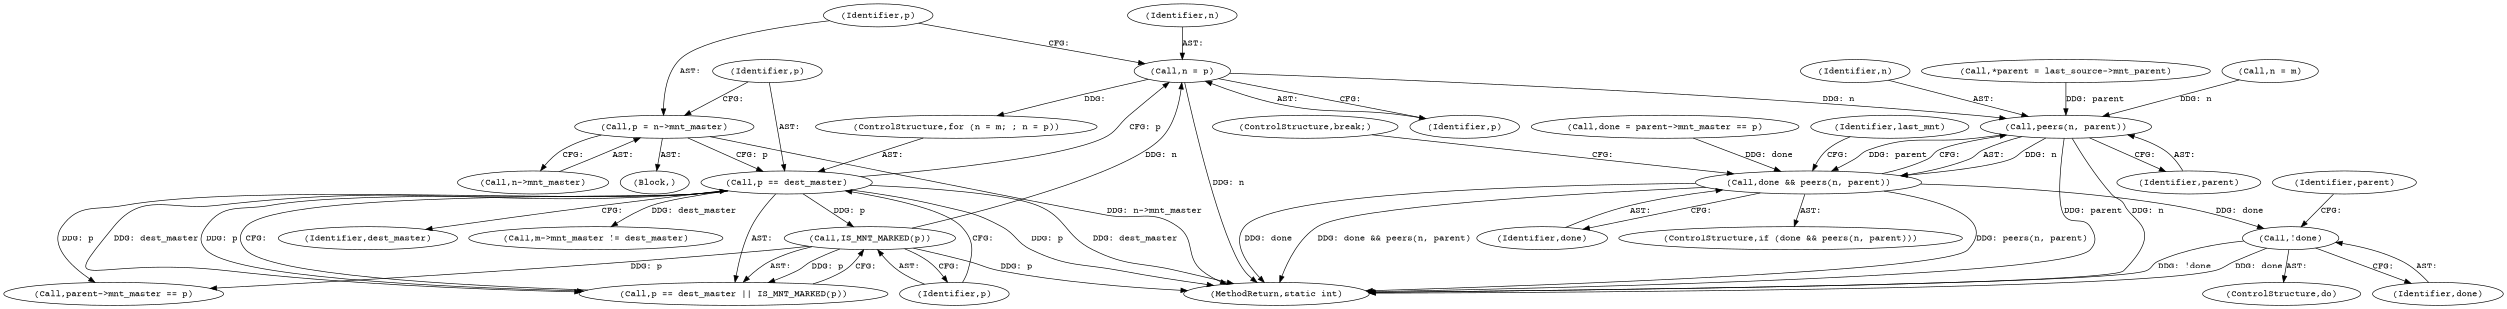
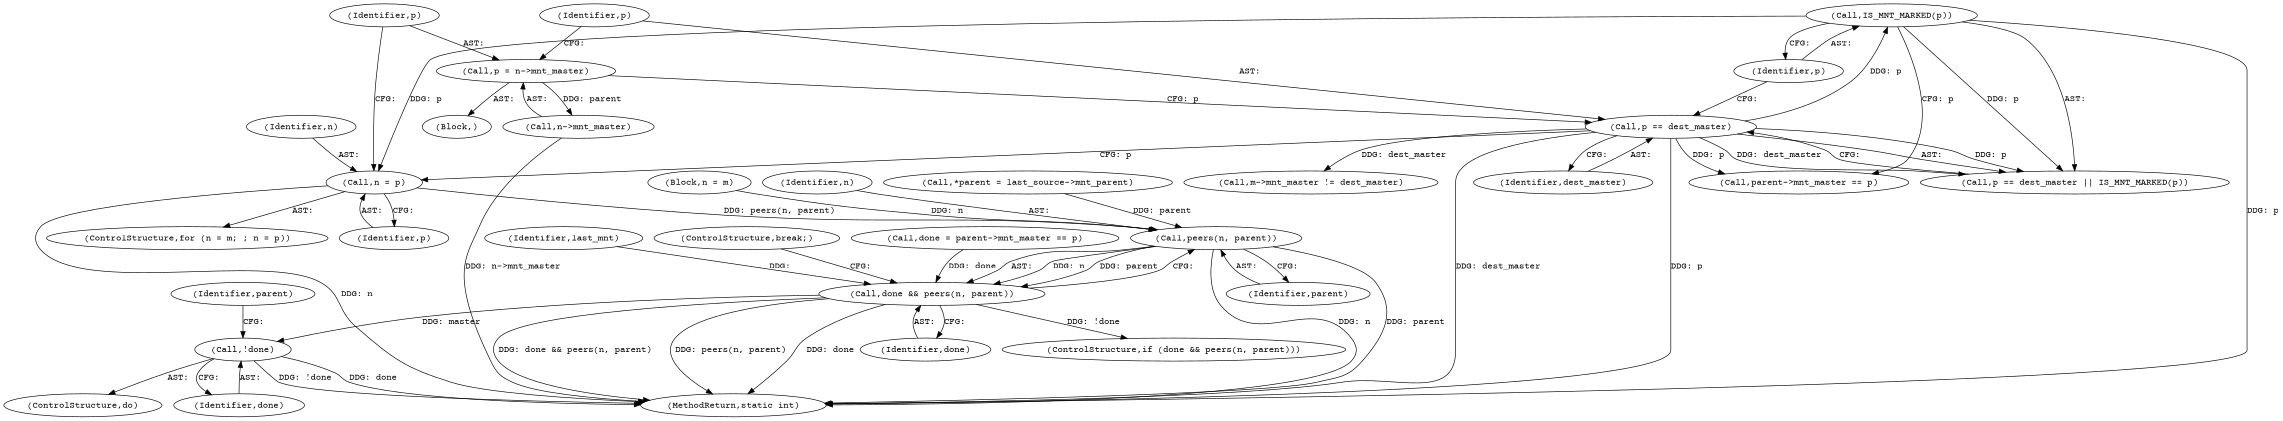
node "(Call,n = m)": label "(Call,n = m)" -> "(Block,n = m)"
edge "(Call,n = p)" -> "(ControlStructure,for (n = m; ; n = p))": label "DDG: " -> "AST: "
edge "(Call,n = p)" -> "(Call,peers(n, parent))": label "DDG: n" -> "DDG: peers(n, parent)"
edge "(ControlStructure,for (n = m; ; n = p))" -> "(Call,p == dest_master)": now "(Identifier,dest_master)" -> "(Call,p == dest_master)"
edge "(Call,p = n->mnt_master)" -> "(Call,n->mnt_master)": label "CFG: " -> "DDG: parent"
edge "(Call,IS_MNT_MARKED(p))" -> "(Call,n = p)": label "DDG: n" -> "DDG: p"
edge "(Identifier,last_mnt)" -> "(Call,done && peers(n, parent))": label "CFG: " -> "DDG: "
edge "(Call,p = n->mnt_master)" -> "(MethodReturn,static int)": now "(Call,n->mnt_master)" -> "(MethodReturn,static int)"
edge "(Call,done && peers(n, parent))" -> "(ControlStructure,if (done && peers(n, parent)))": label "AST: " -> "DDG: !done"
edge "(Call,done && peers(n, parent))" -> "(Call,!done)": label "DDG: done" -> "DDG: master"
edge "(Call,IS_MNT_MARKED(p))" -> "(Call,parent->mnt_master == p)": label "DDG: p" -> "CFG: p"
edge "(Call,p == dest_master || IS_MNT_MARKED(p))" -> "(Call,IS_MNT_MARKED(p))": removed, label "CFG:"
